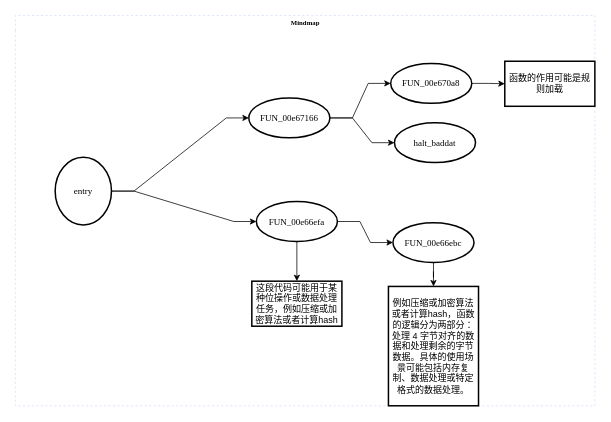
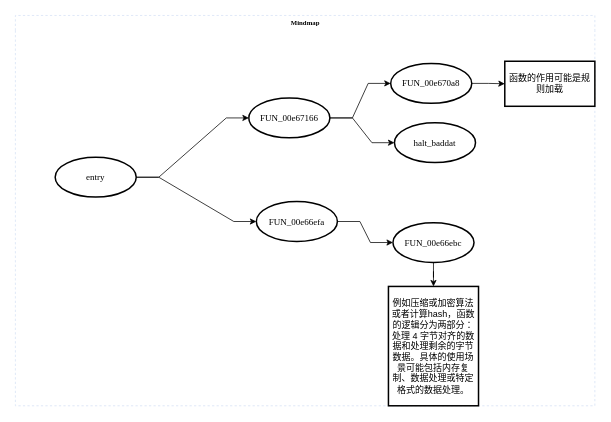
node "entry": size 56x68 -> 81x40
edge "FUN_00e66efa" -> "这段代码可能用于某种位操作或数据处理任务，例如压缩或加密算法或者计算hash": removed
node "这段代码可能用于某种位操作或数据处理任务，例如压缩或加密算法或者计算hash": removed
